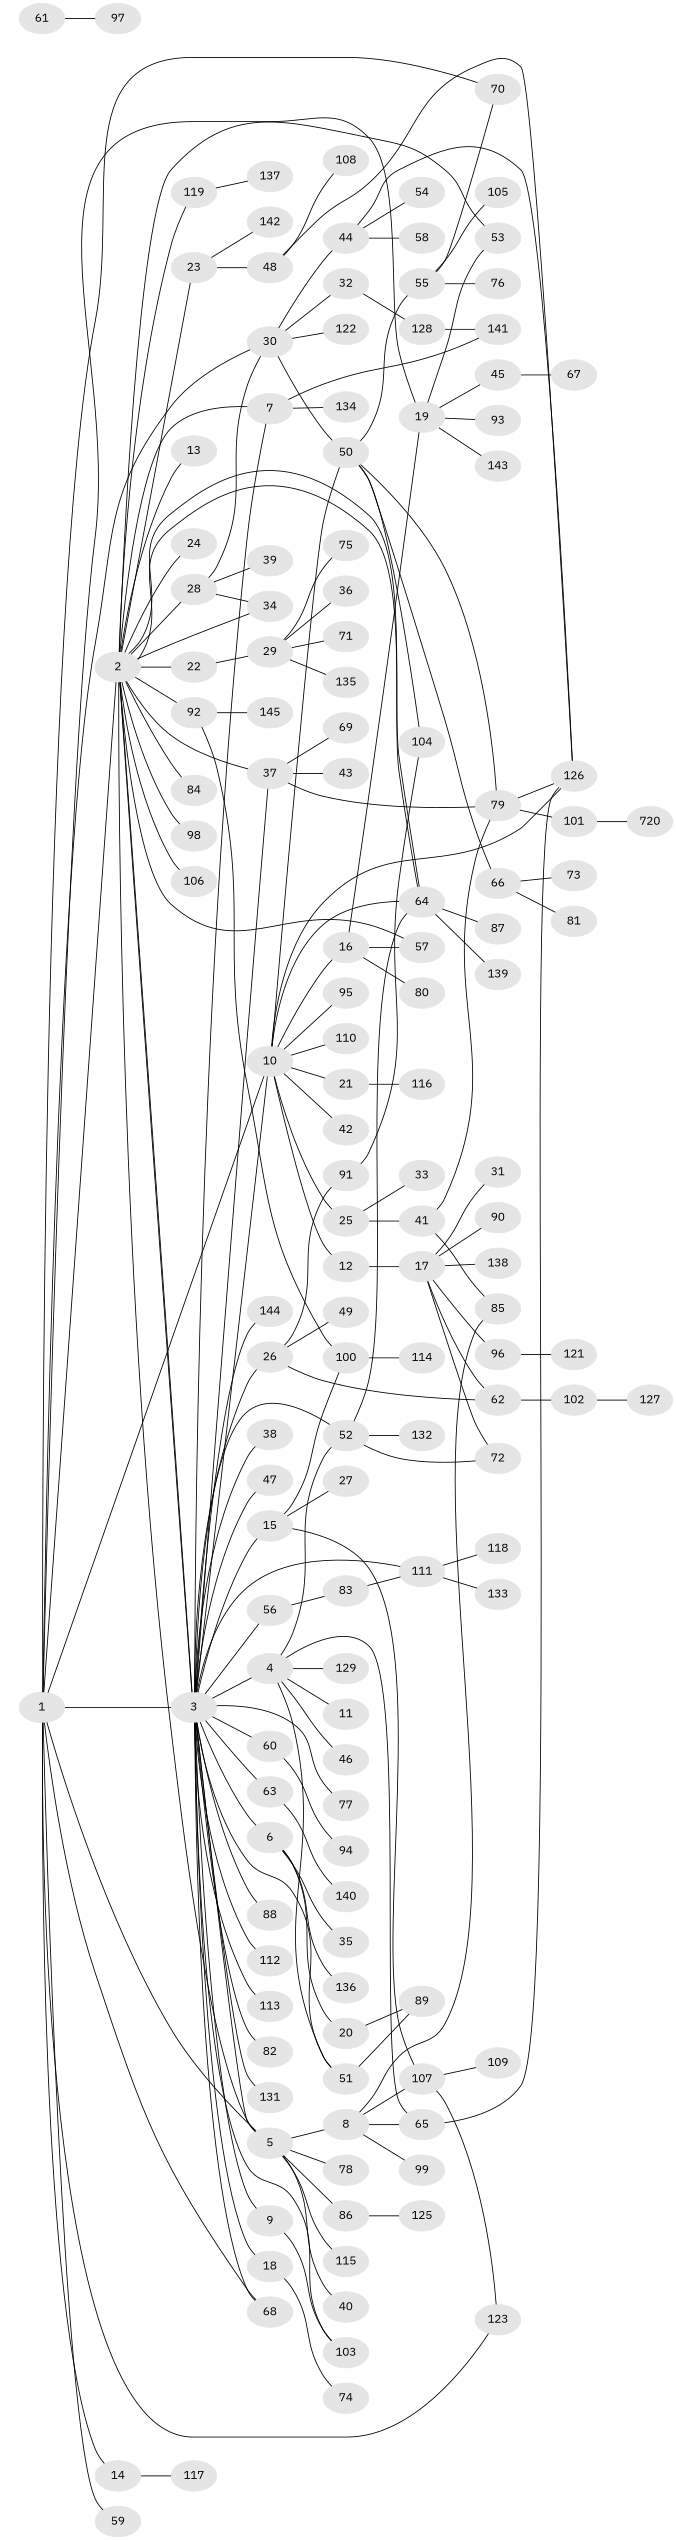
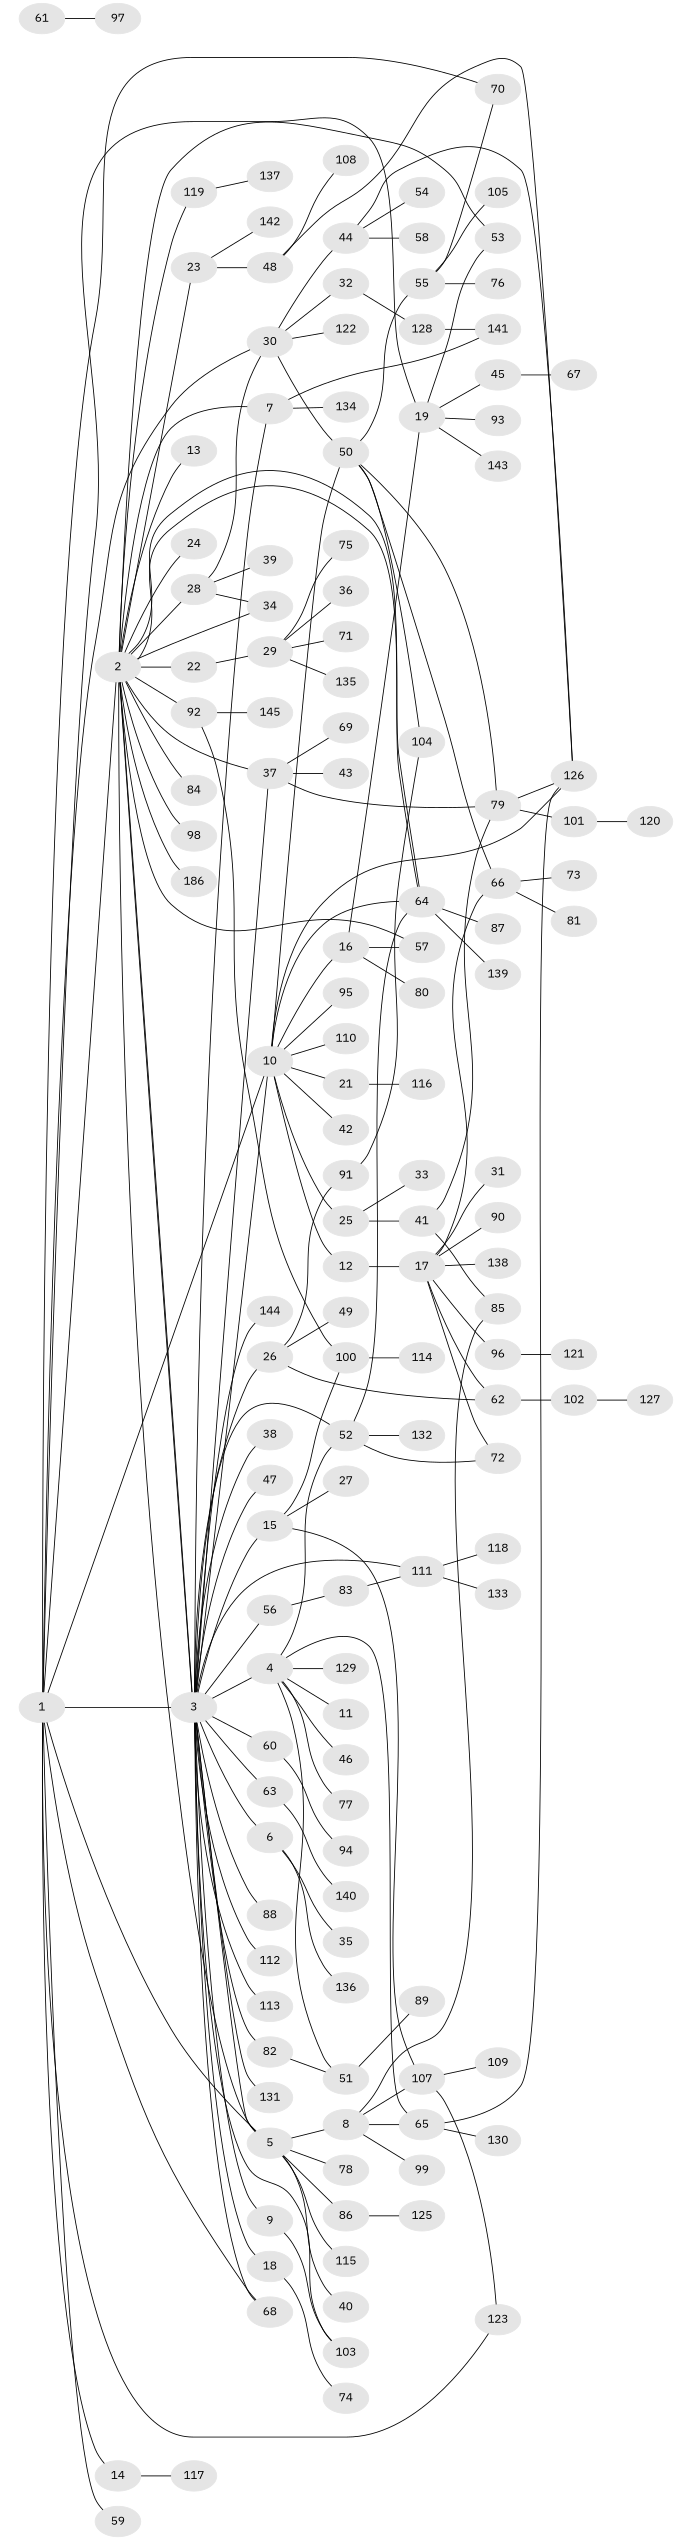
node "720": label "720" -> "120"
node "106": label "106" -> "186"
edge "66" -- "17": added
edge "3" -- "77": now "4" -- "77"
edge "3" -- "51": now "82" -- "51"
node "20": removed
node "130": added
